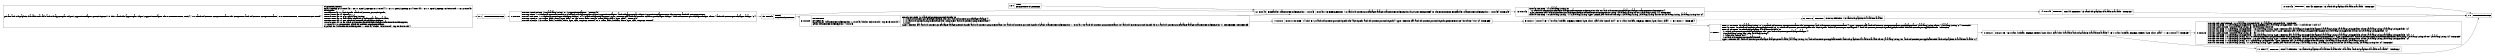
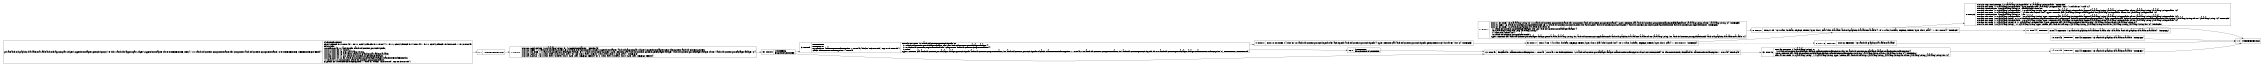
node "16: ?": text "MTH" -> "SYNTHETIC"
node "15: 0x000b": text "HINTS" -> "SYNTHETIC"
edge "3: 0x000b" -> "12: 0x0045": now "3: 0x000b" -> "16: ?"
edge "5: 0x0014" -> "7: 0x0017": now "5: 0x0014" -> "8: 0x0021"
